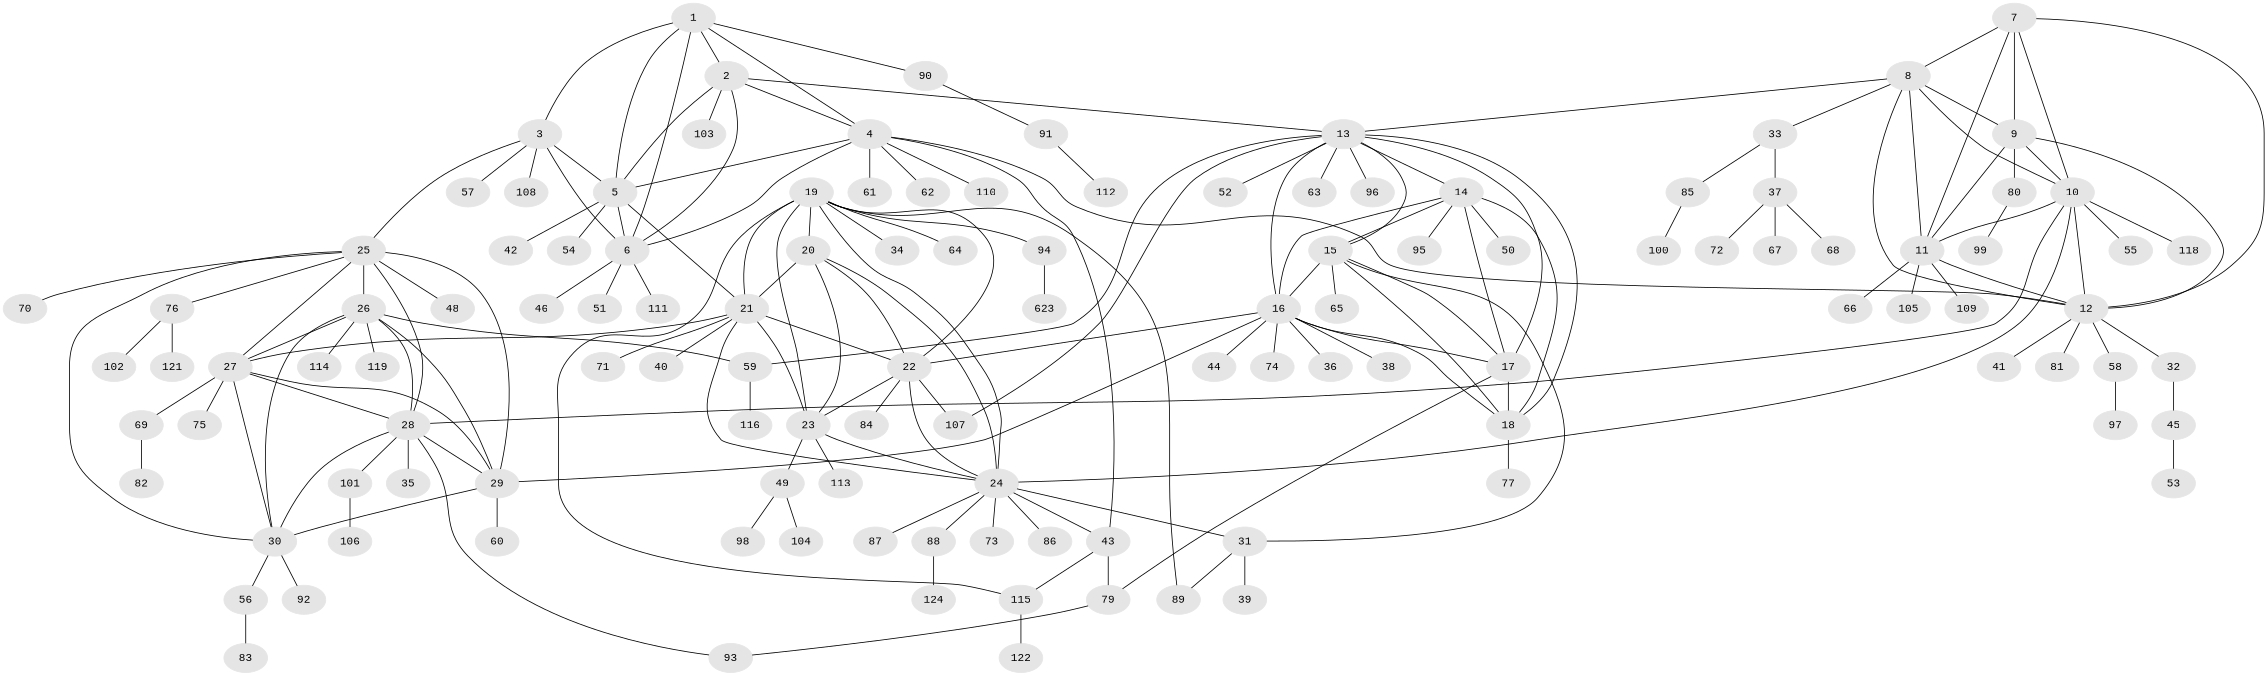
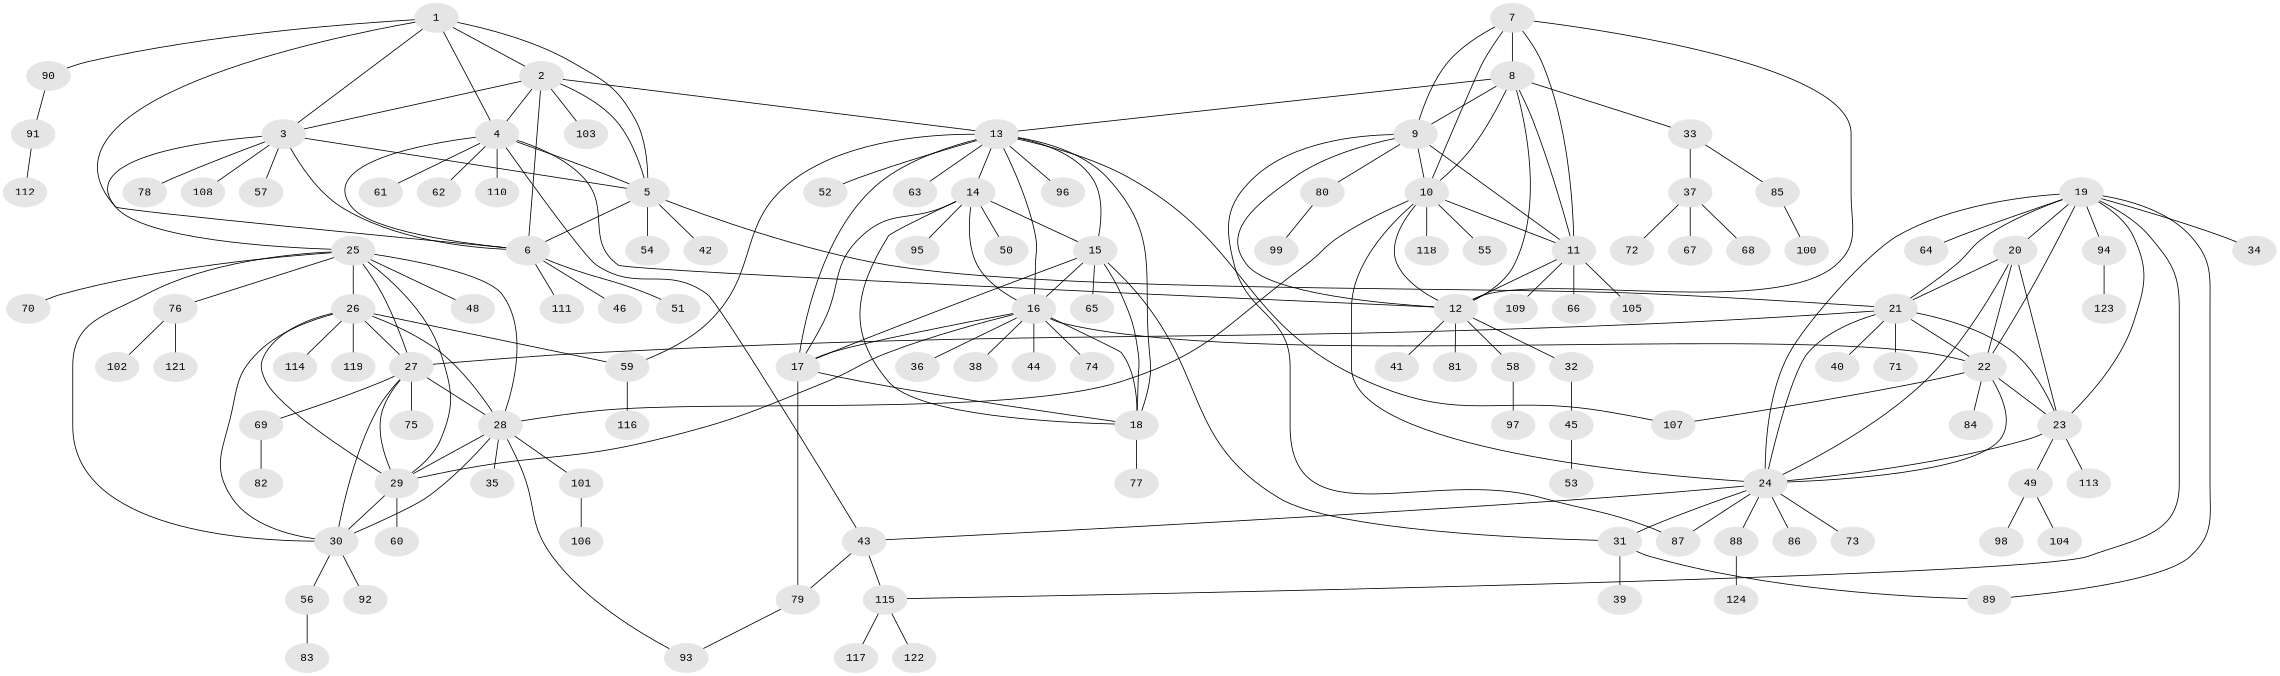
edge "2" -- "3": added
node "78": added
node "623": label "623" -> "123"
edge "9" -- "87": added
node "117": added
